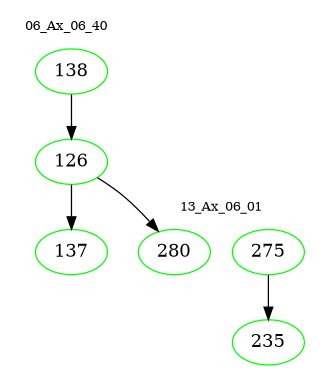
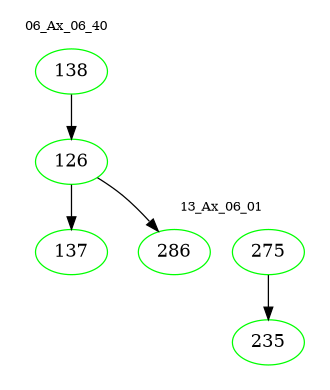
node "280": label "280" -> "286"
